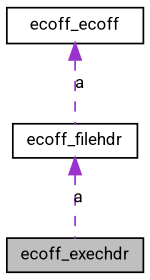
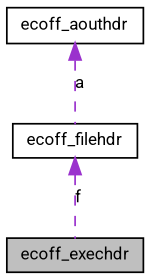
node "ecoff_ecoff": label "ecoff_ecoff" -> "ecoff_aouthdr"
edge "ecoff_exechdr" -> "ecoff_filehdr": label "a" -> "f"
